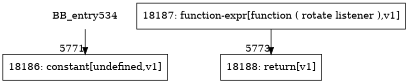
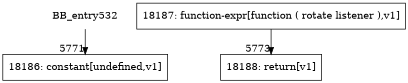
node "BB_entry534": label "BB_entry534" -> "BB_entry532"
